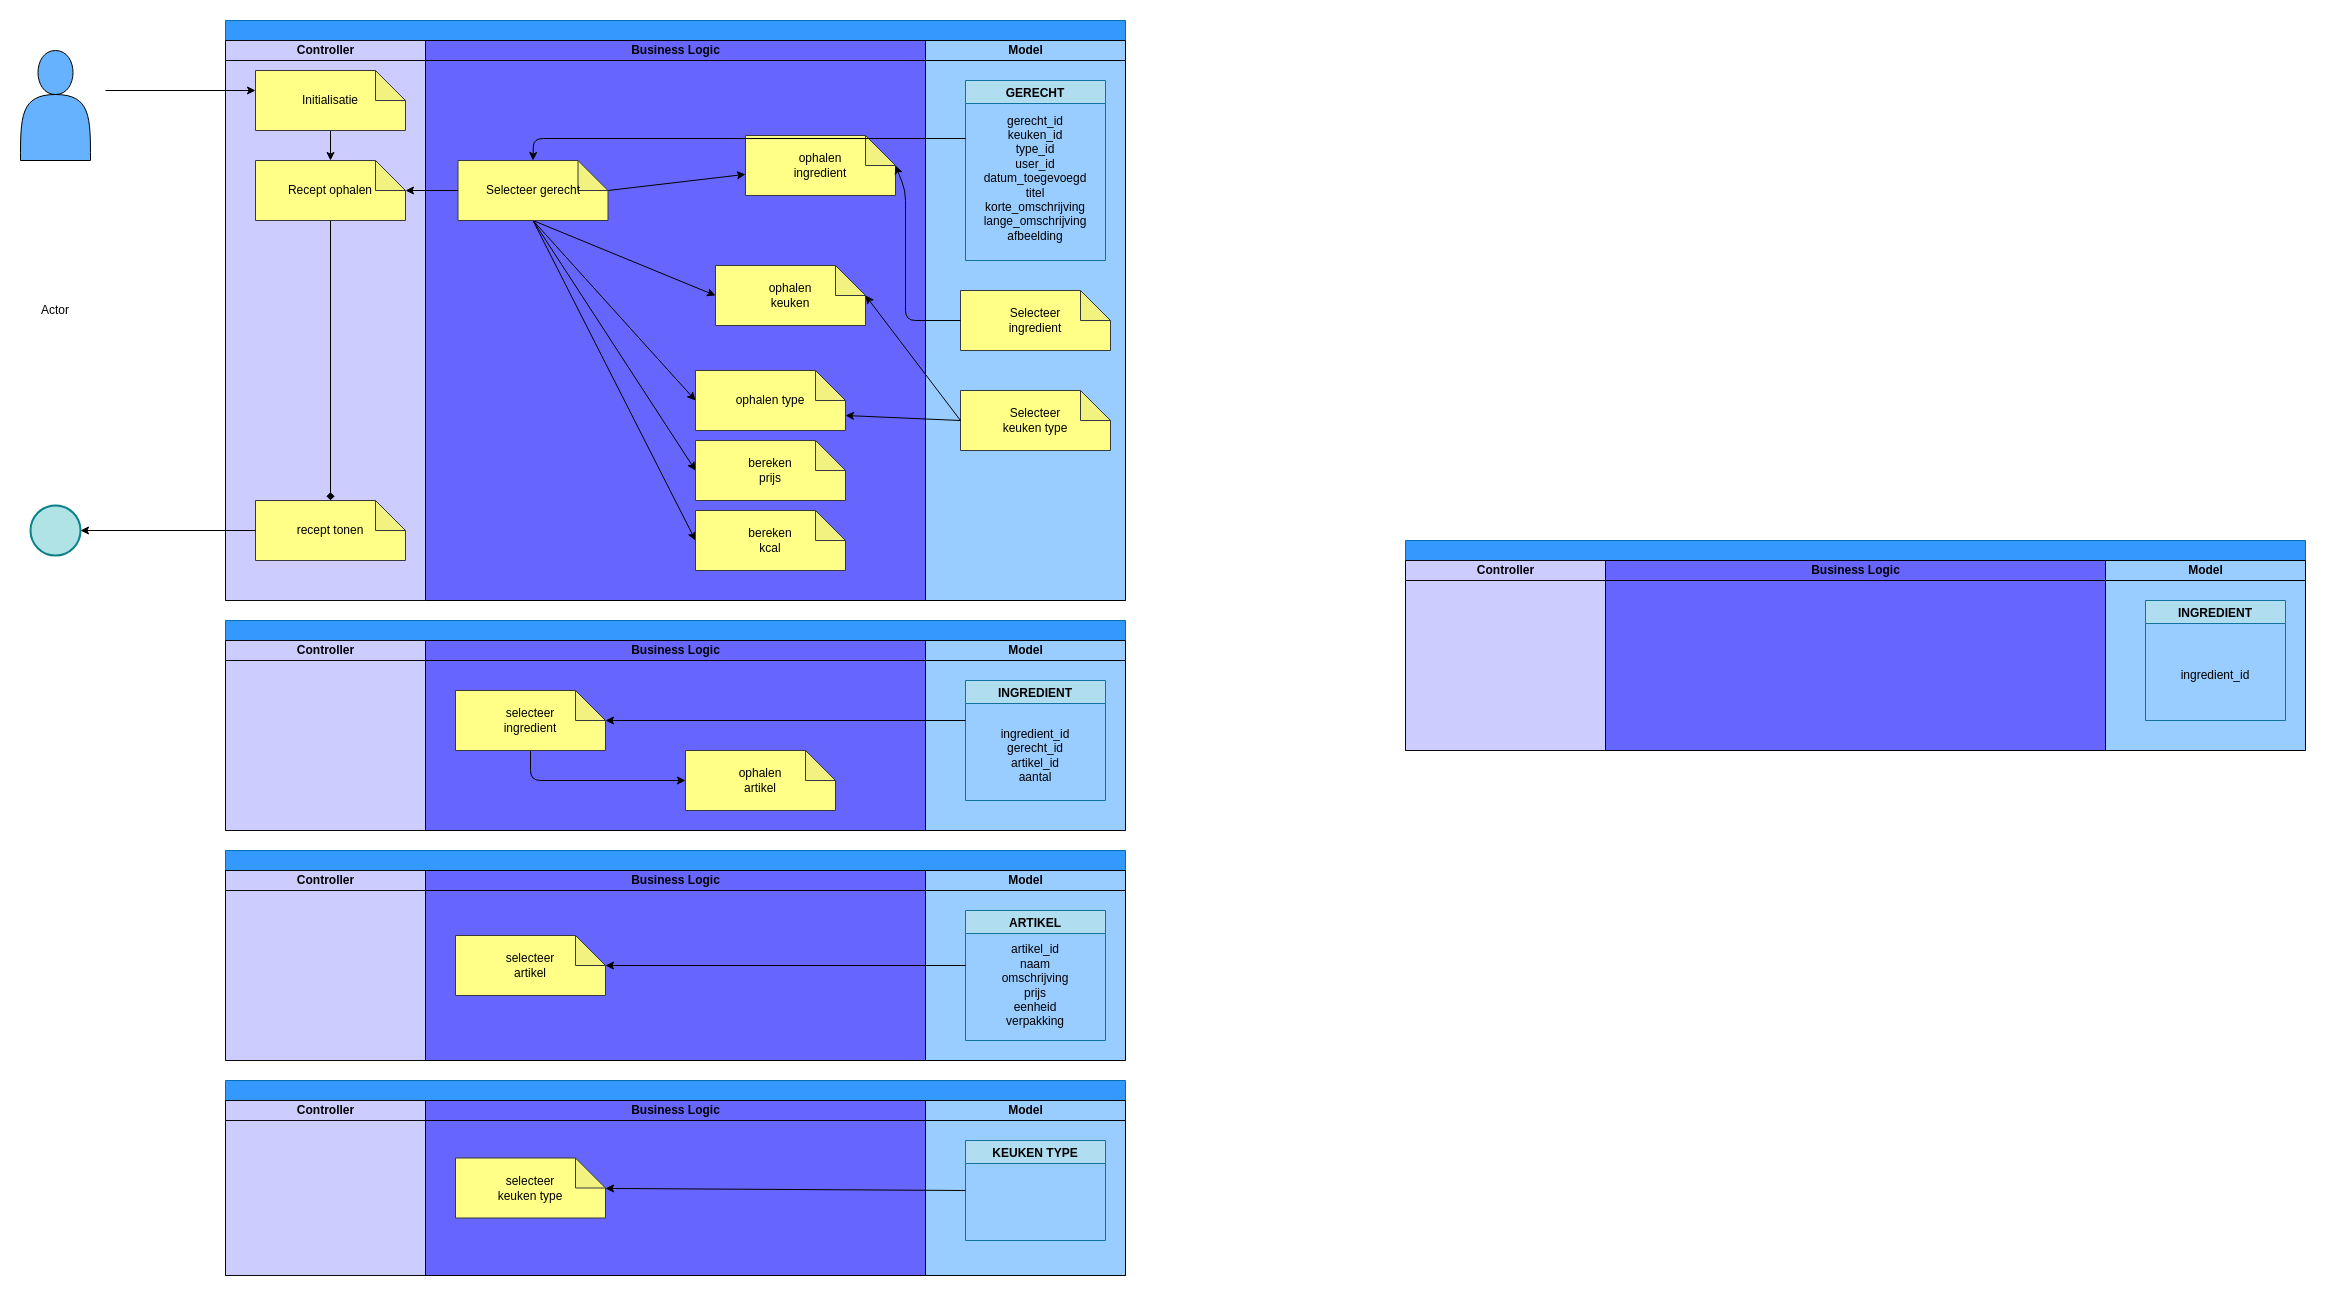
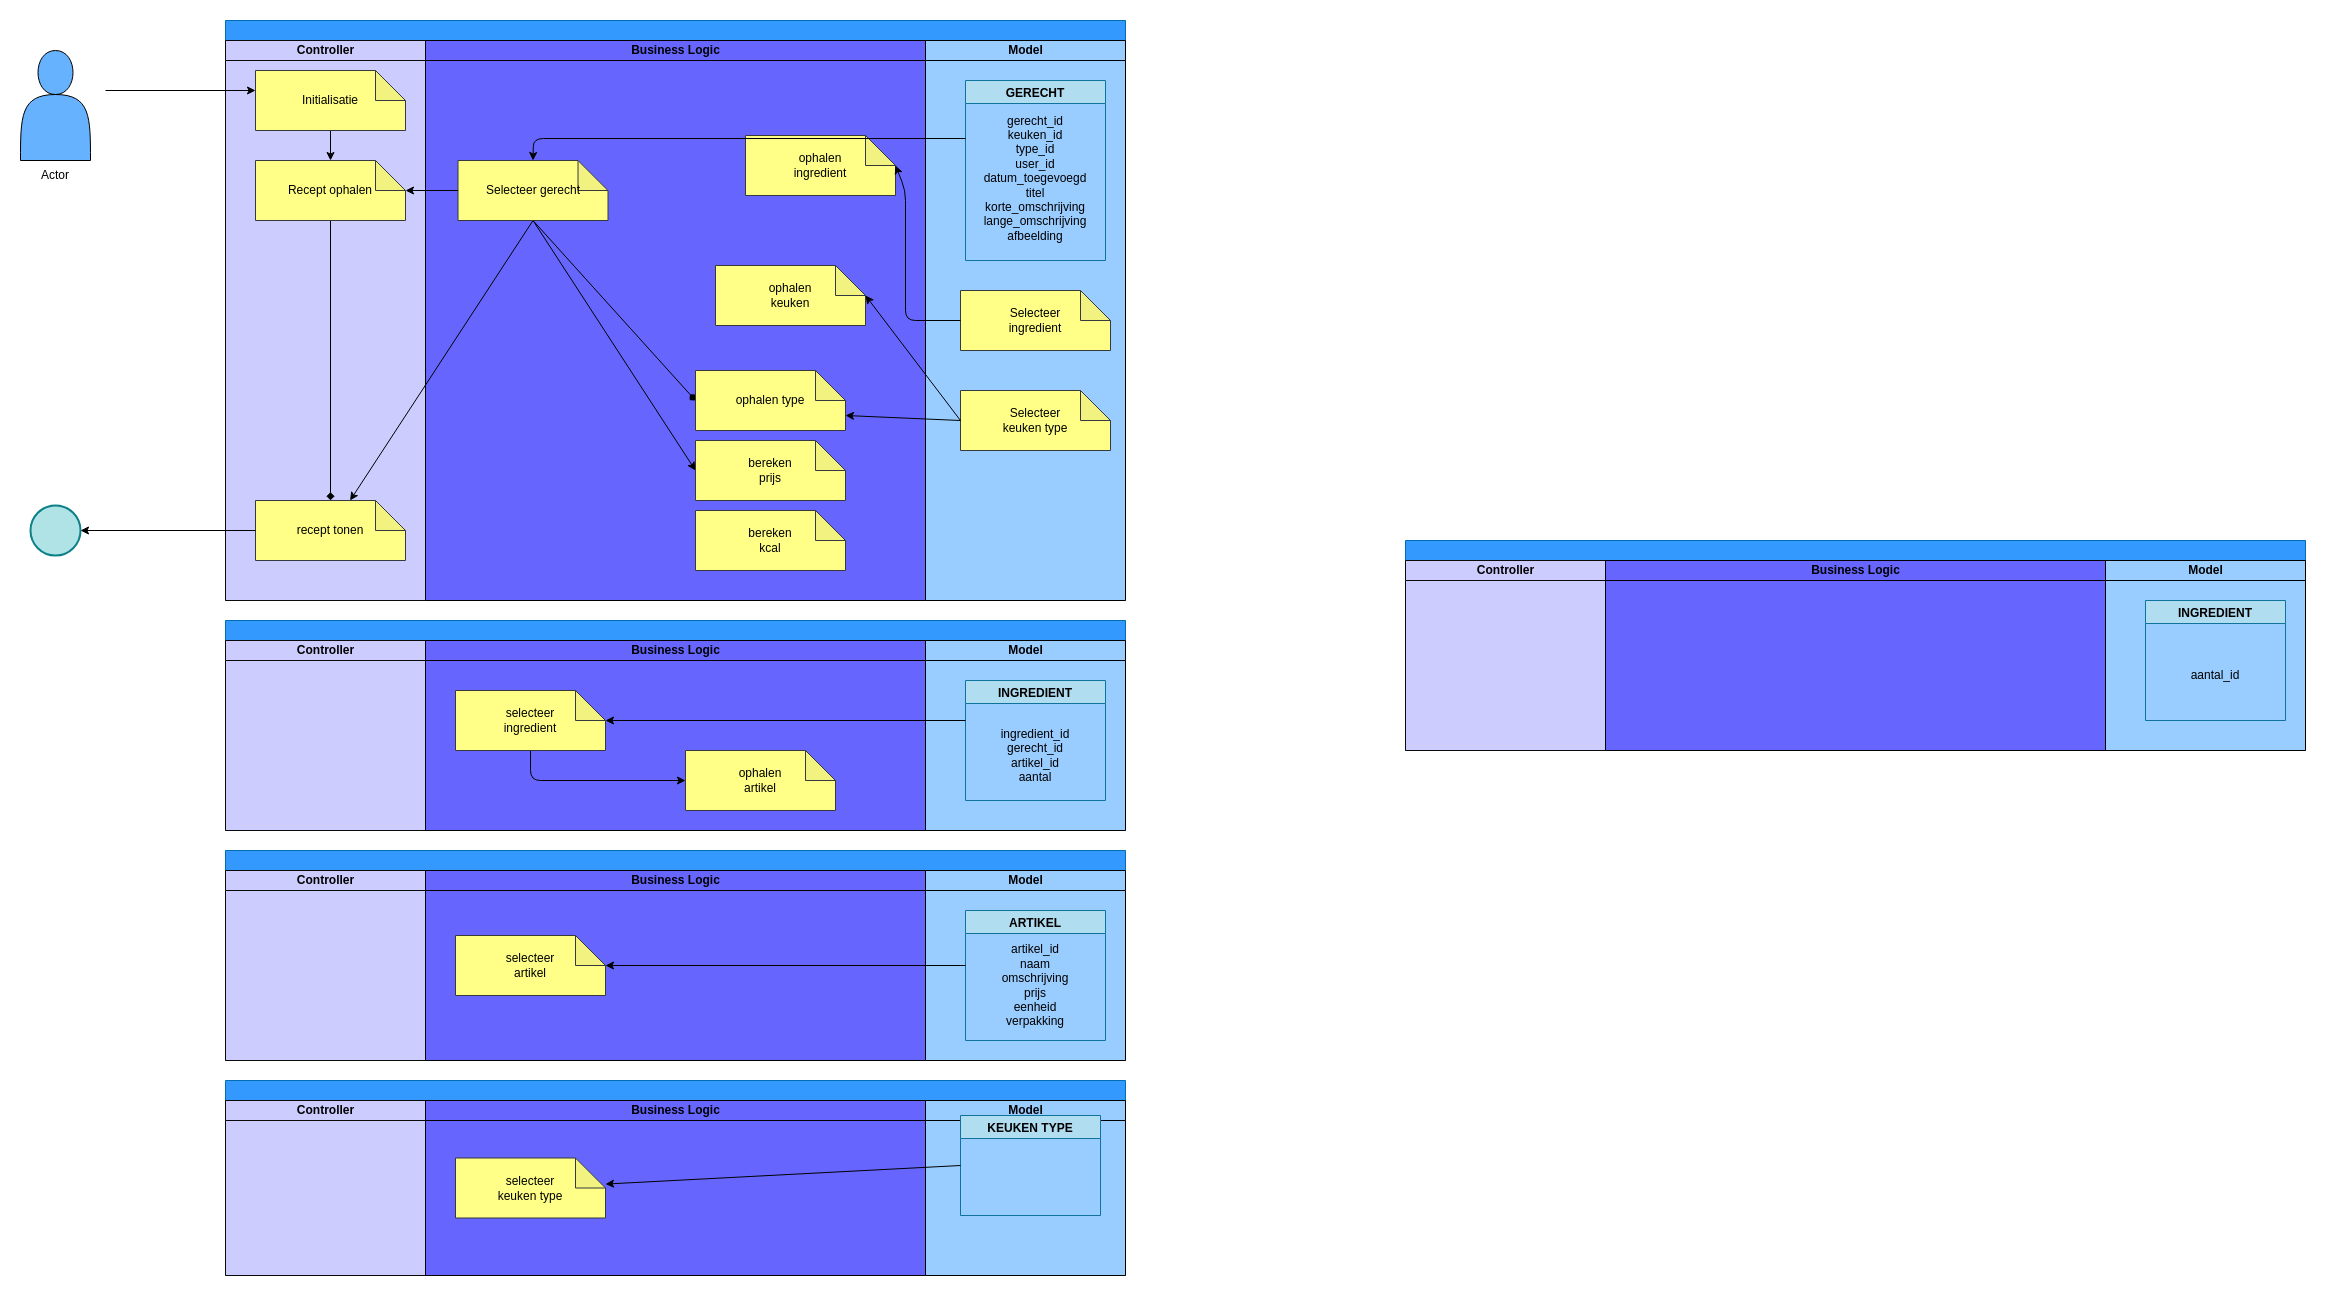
edge "Selecteer gerecht" -> "ophalen ingredient": removed
edge "Selecteer gerecht" -> "ophalen keuken": removed
node "Actor": moved (56, 311) -> (56, 176)
edge "Selecteer gerecht" -> "bereken kcal": now "Selecteer gerecht" -> "recept tonen"
edge "Selecteer gerecht" -> "ophalen type": arrowhead classic -> diamond
node "ingredient_id": label "ingredient_id" -> "aantal_id"
node "KEUKEN TYPE": moved (1036, 1191) -> (1031, 1166)
